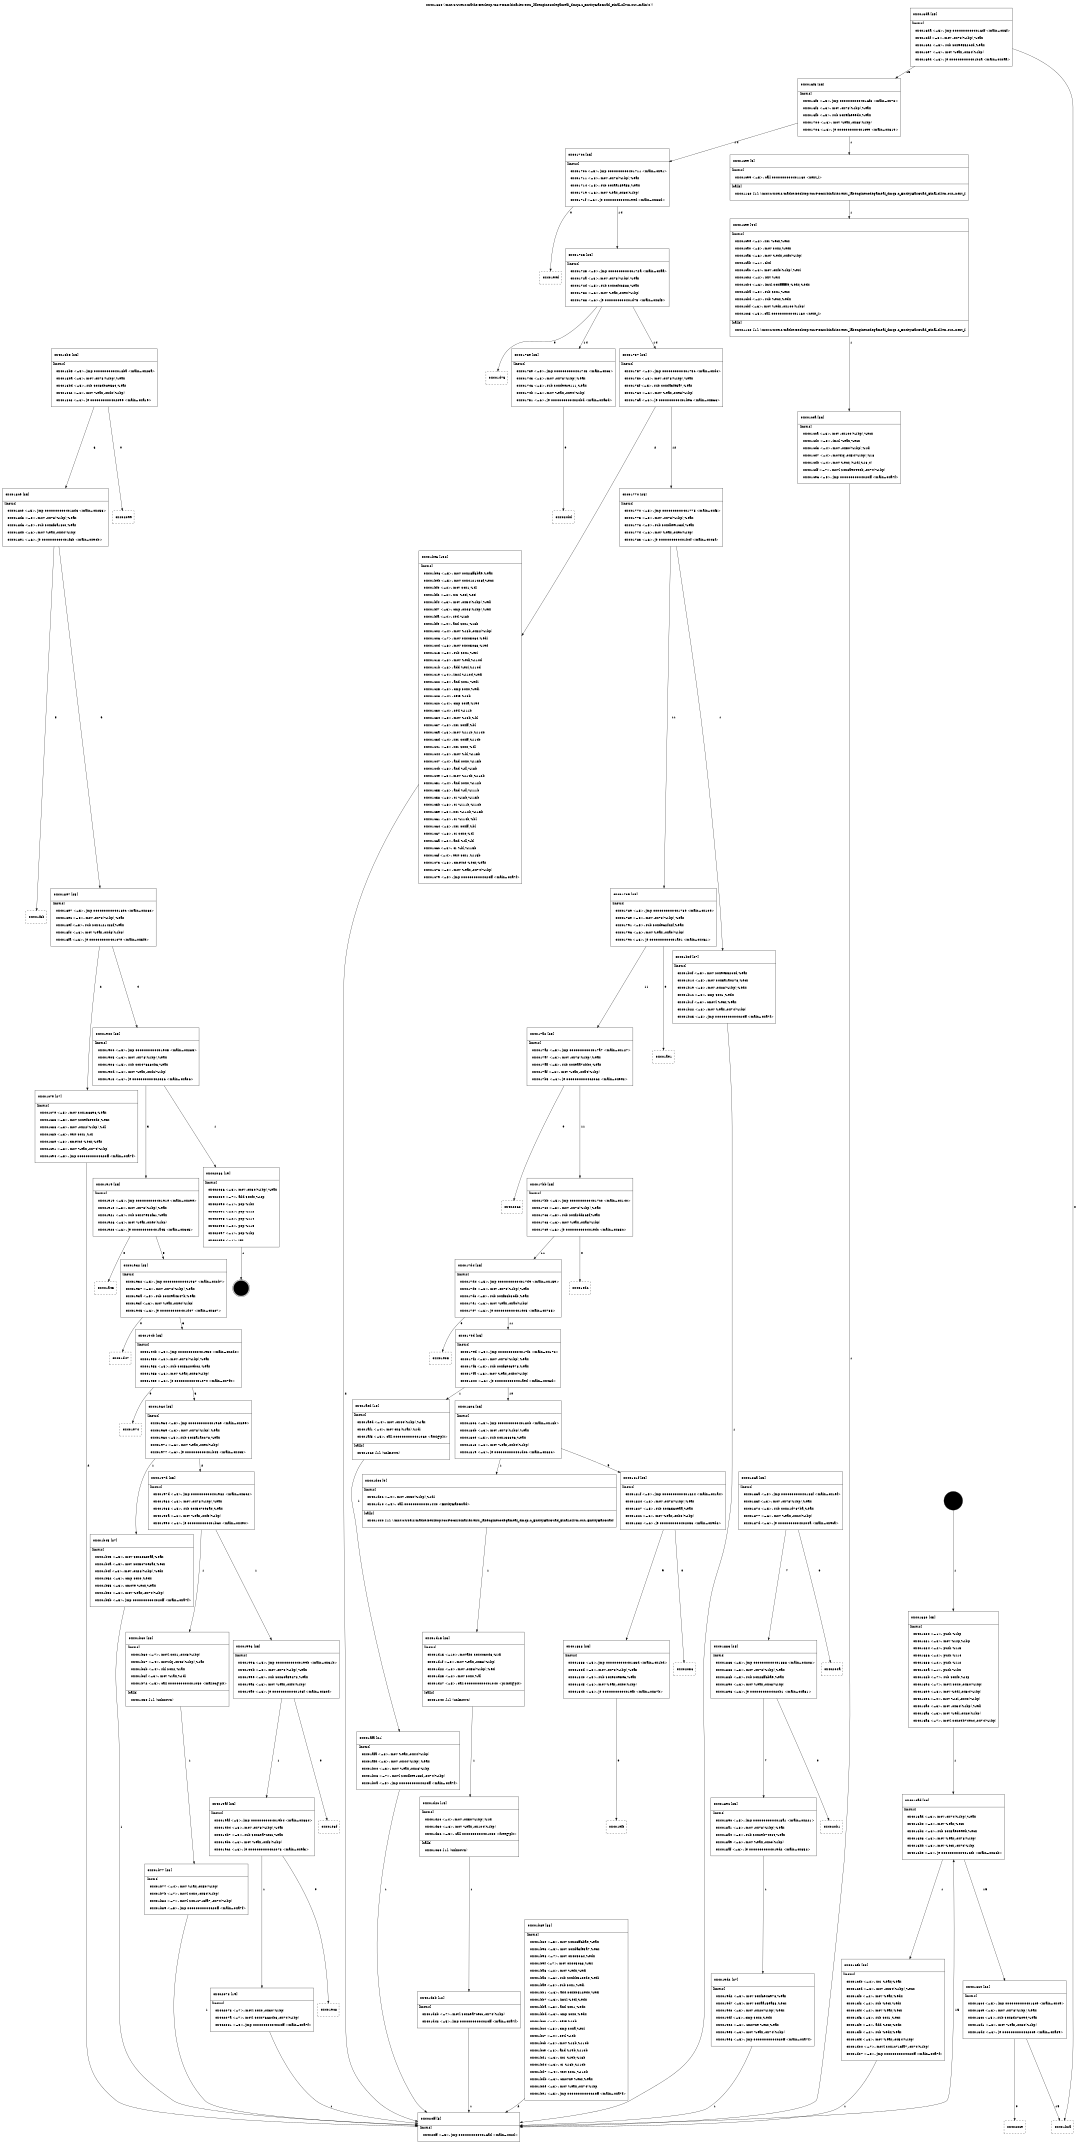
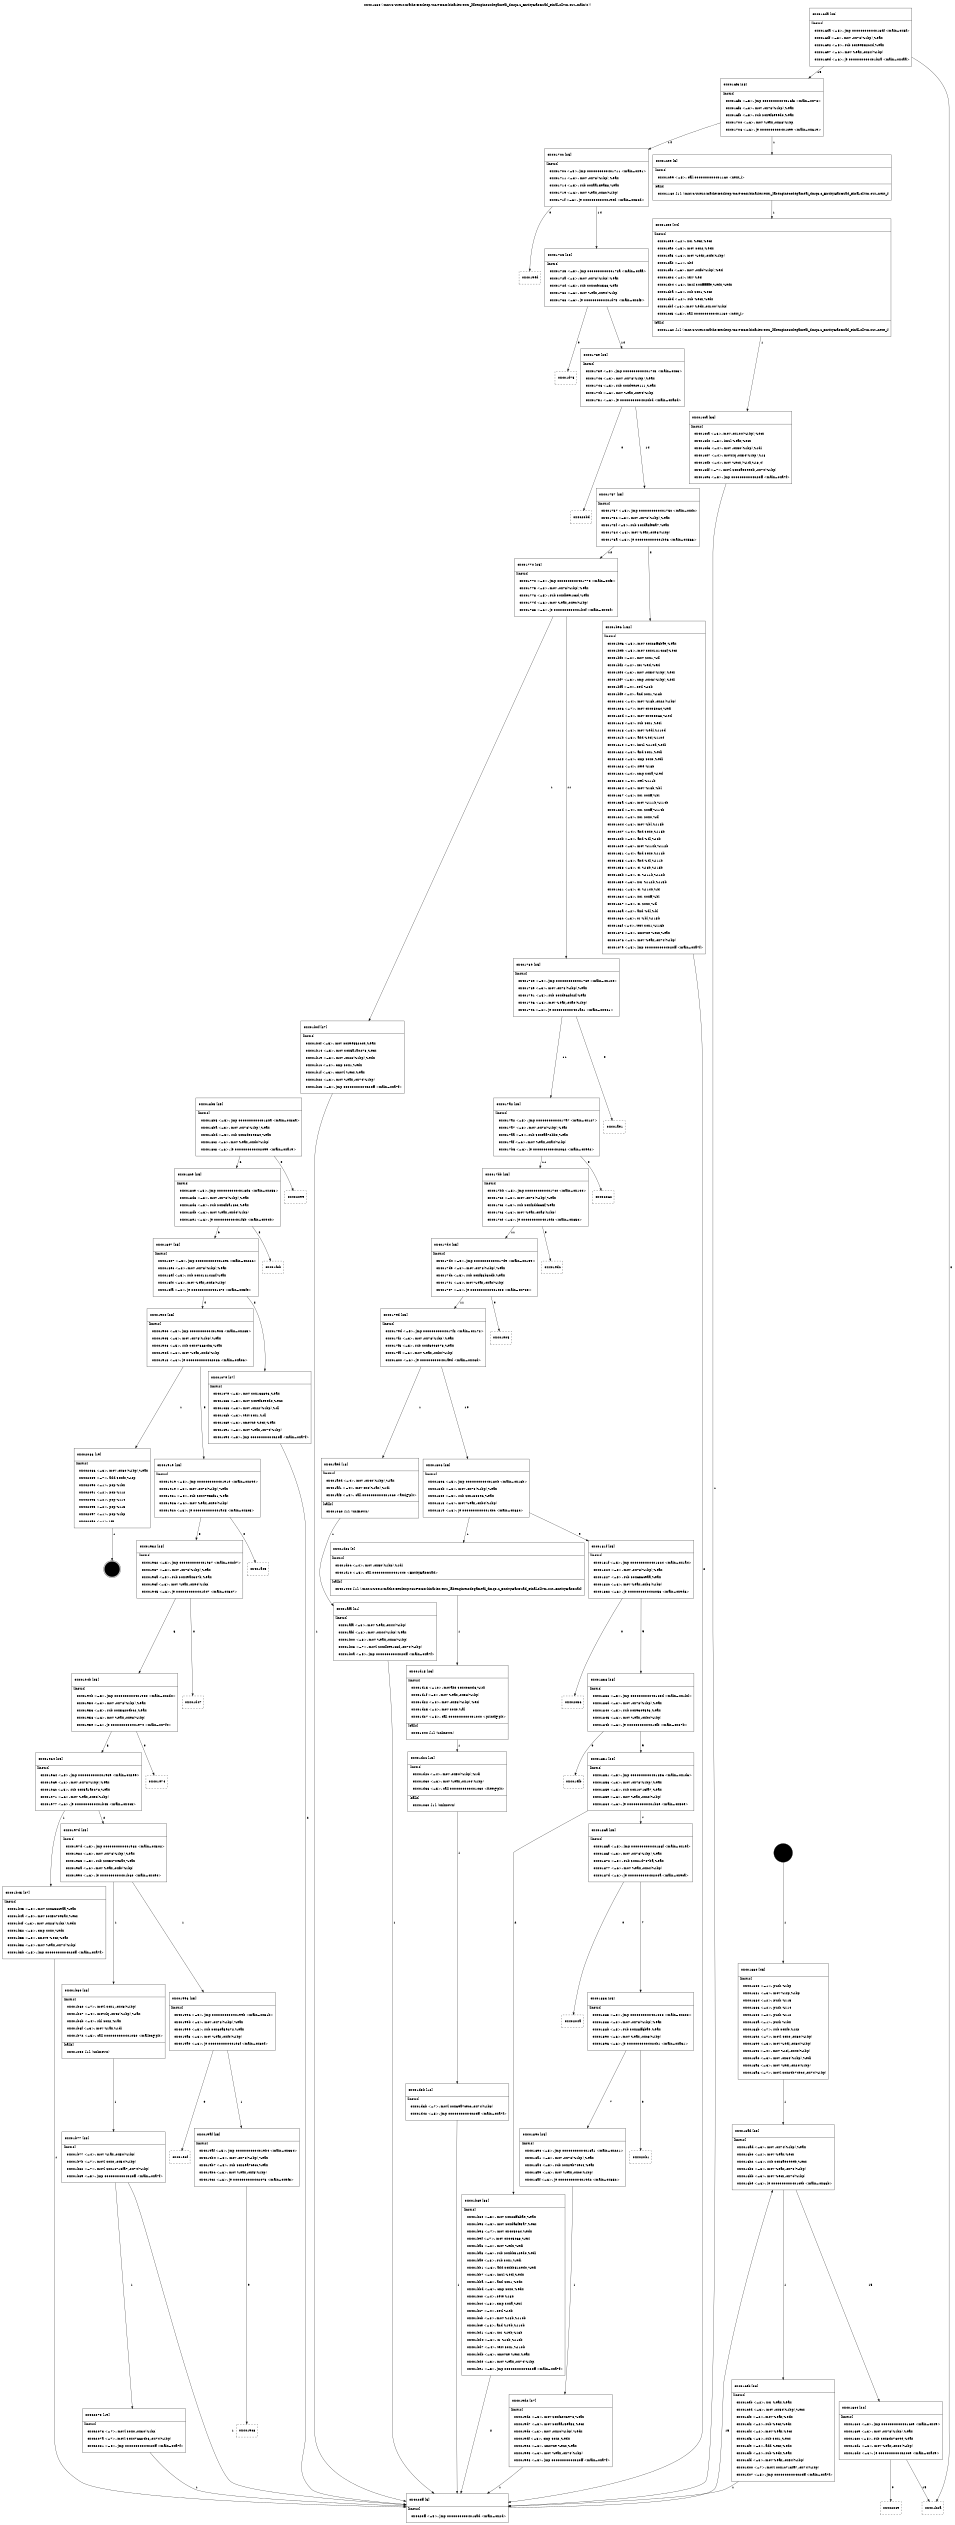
edge "0x401725 [25]" -> "0x401757 [25]": now "0x40173e [25]" -> "0x401757 [25]"
node "0x401851 [25]": added
edge "0x4019af [25]" -> "0x402073 [19]": now "0x401b77 [23]" -> "0x402073 [19]"
